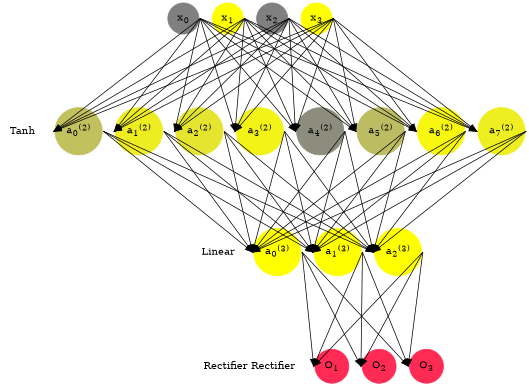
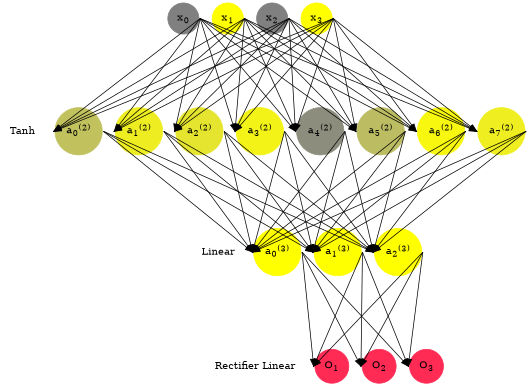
node "Rectifier Rectifier": label "Rectifier Rectifier" -> "Rectifier Linear"
